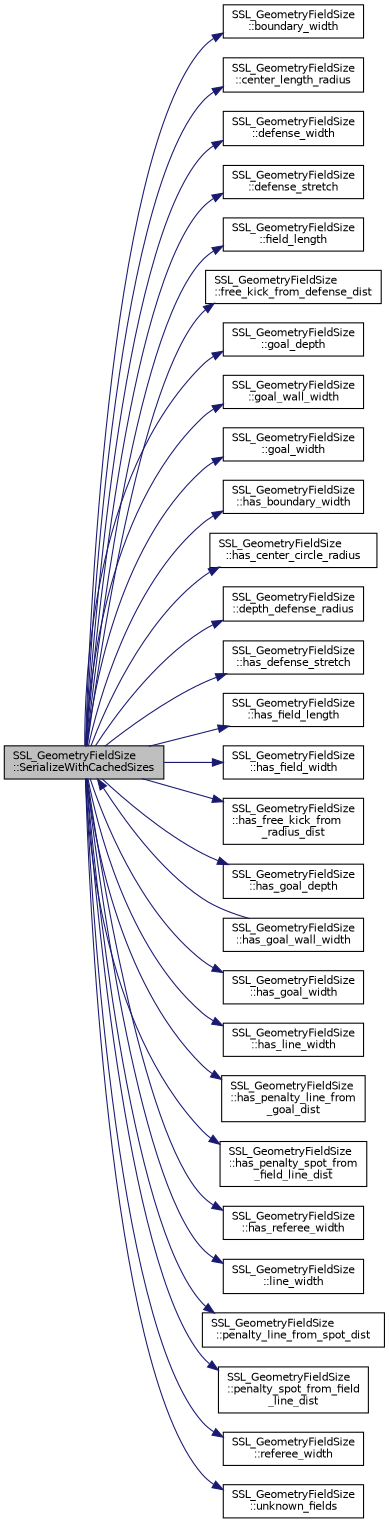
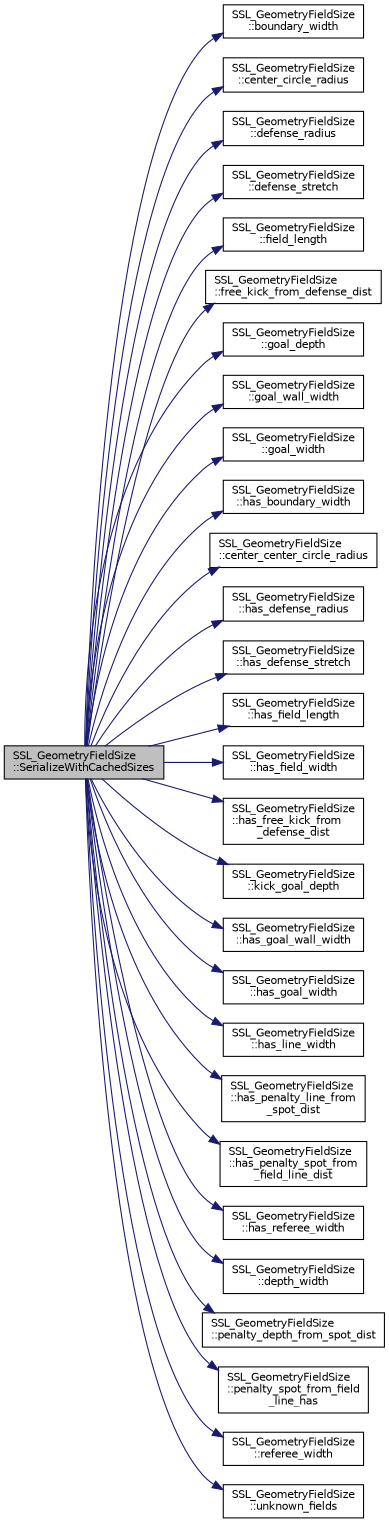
node "SSL_GeometryFieldSize ::center_length_radius": label "SSL_GeometryFieldSize ::center_length_radius" -> "SSL_GeometryFieldSize ::center_circle_radius"
node "SSL_GeometryFieldSize ::defense_width": label "SSL_GeometryFieldSize ::defense_width" -> "SSL_GeometryFieldSize ::defense_radius"
node "SSL_GeometryFieldSize ::has_center_circle_radius": label "SSL_GeometryFieldSize ::has_center_circle_radius" -> "SSL_GeometryFieldSize ::center_center_circle_radius"
node "SSL_GeometryFieldSize ::depth_defense_radius": label "SSL_GeometryFieldSize ::depth_defense_radius" -> "SSL_GeometryFieldSize ::has_defense_radius"
node "SSL_GeometryFieldSize ::has_free_kick_from _radius_dist": label "SSL_GeometryFieldSize ::has_free_kick_from _radius_dist" -> "SSL_GeometryFieldSize ::has_free_kick_from _defense_dist"
edge "SSL_GeometryFieldSize ::has_goal_wall_width" -> "SSL_GeometryFieldSize ::SerializeWithCachedSizes": reversed
node "SSL_GeometryFieldSize ::has_goal_depth": label "SSL_GeometryFieldSize ::has_goal_depth" -> "SSL_GeometryFieldSize ::kick_goal_depth"
node "SSL_GeometryFieldSize ::has_penalty_line_from _goal_dist": label "SSL_GeometryFieldSize ::has_penalty_line_from _goal_dist" -> "SSL_GeometryFieldSize ::has_penalty_line_from _spot_dist"
node "SSL_GeometryFieldSize ::line_width": label "SSL_GeometryFieldSize ::line_width" -> "SSL_GeometryFieldSize ::depth_width"
node "SSL_GeometryFieldSize ::penalty_line_from_spot_dist": label "SSL_GeometryFieldSize ::penalty_line_from_spot_dist" -> "SSL_GeometryFieldSize ::penalty_depth_from_spot_dist"
node "SSL_GeometryFieldSize ::penalty_spot_from_field _line_dist": label "SSL_GeometryFieldSize ::penalty_spot_from_field _line_dist" -> "SSL_GeometryFieldSize ::penalty_spot_from_field _line_has"
